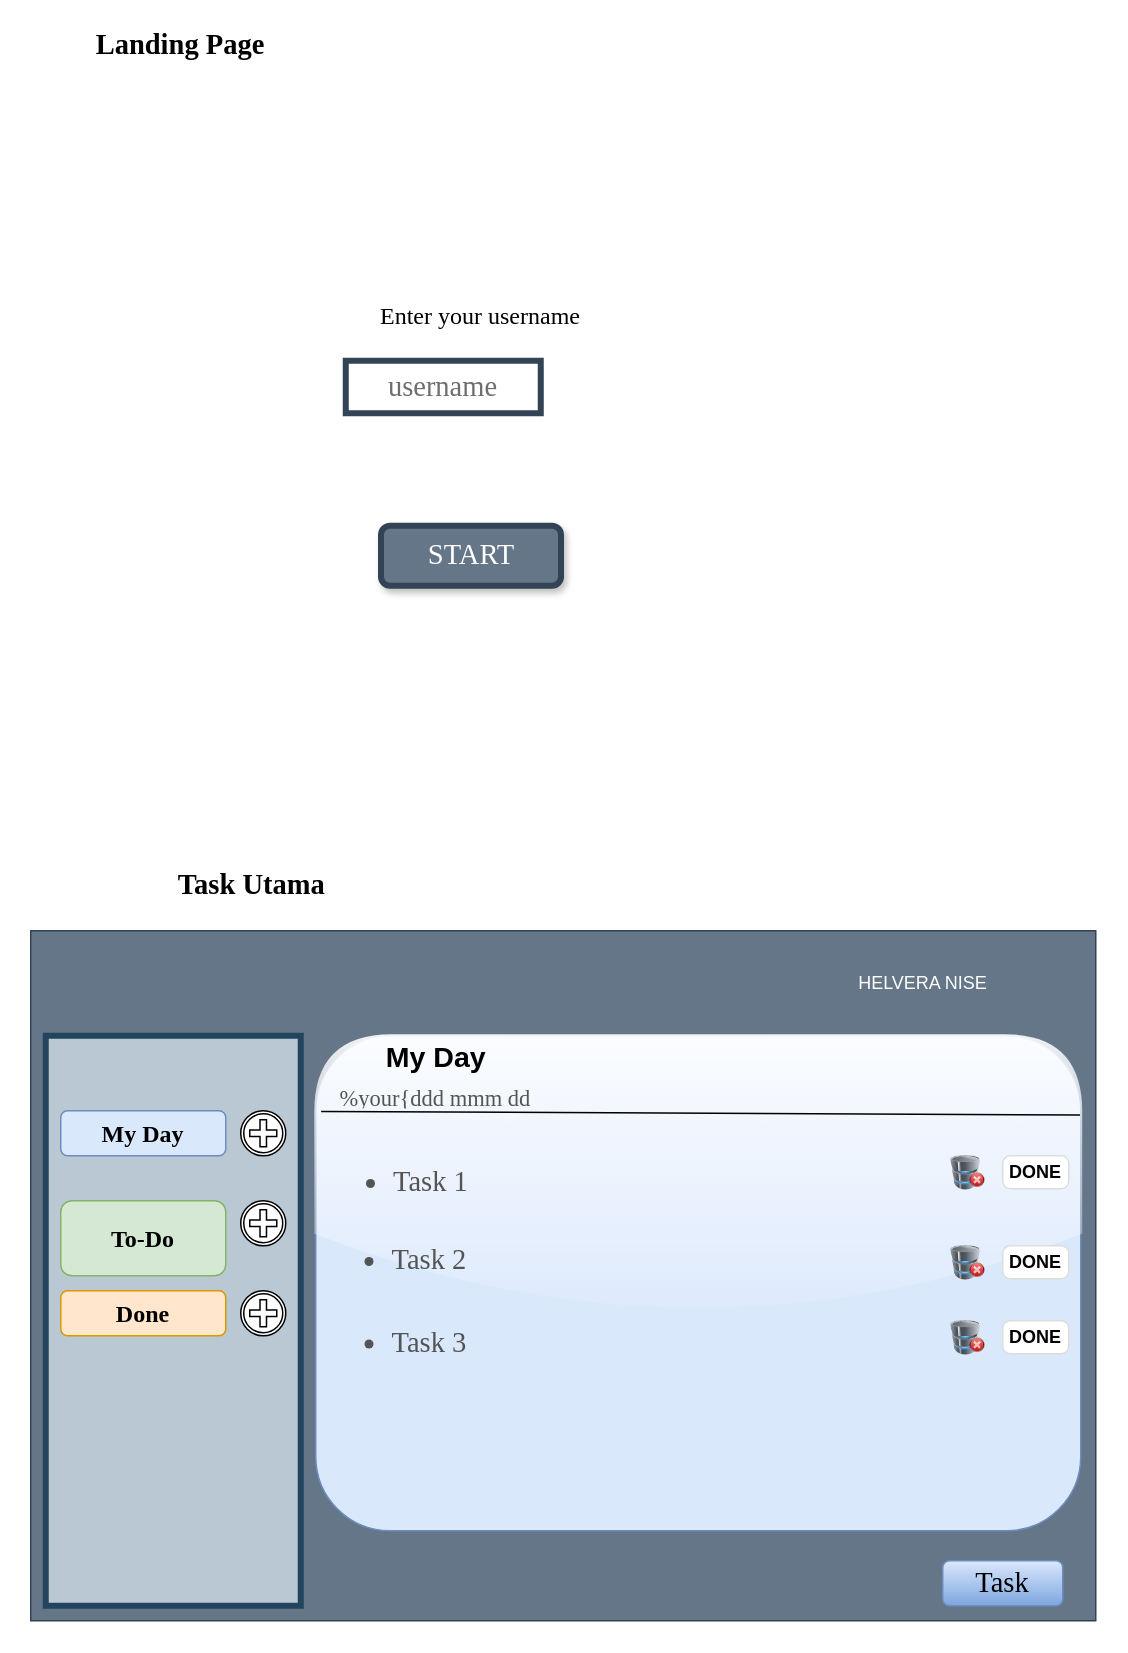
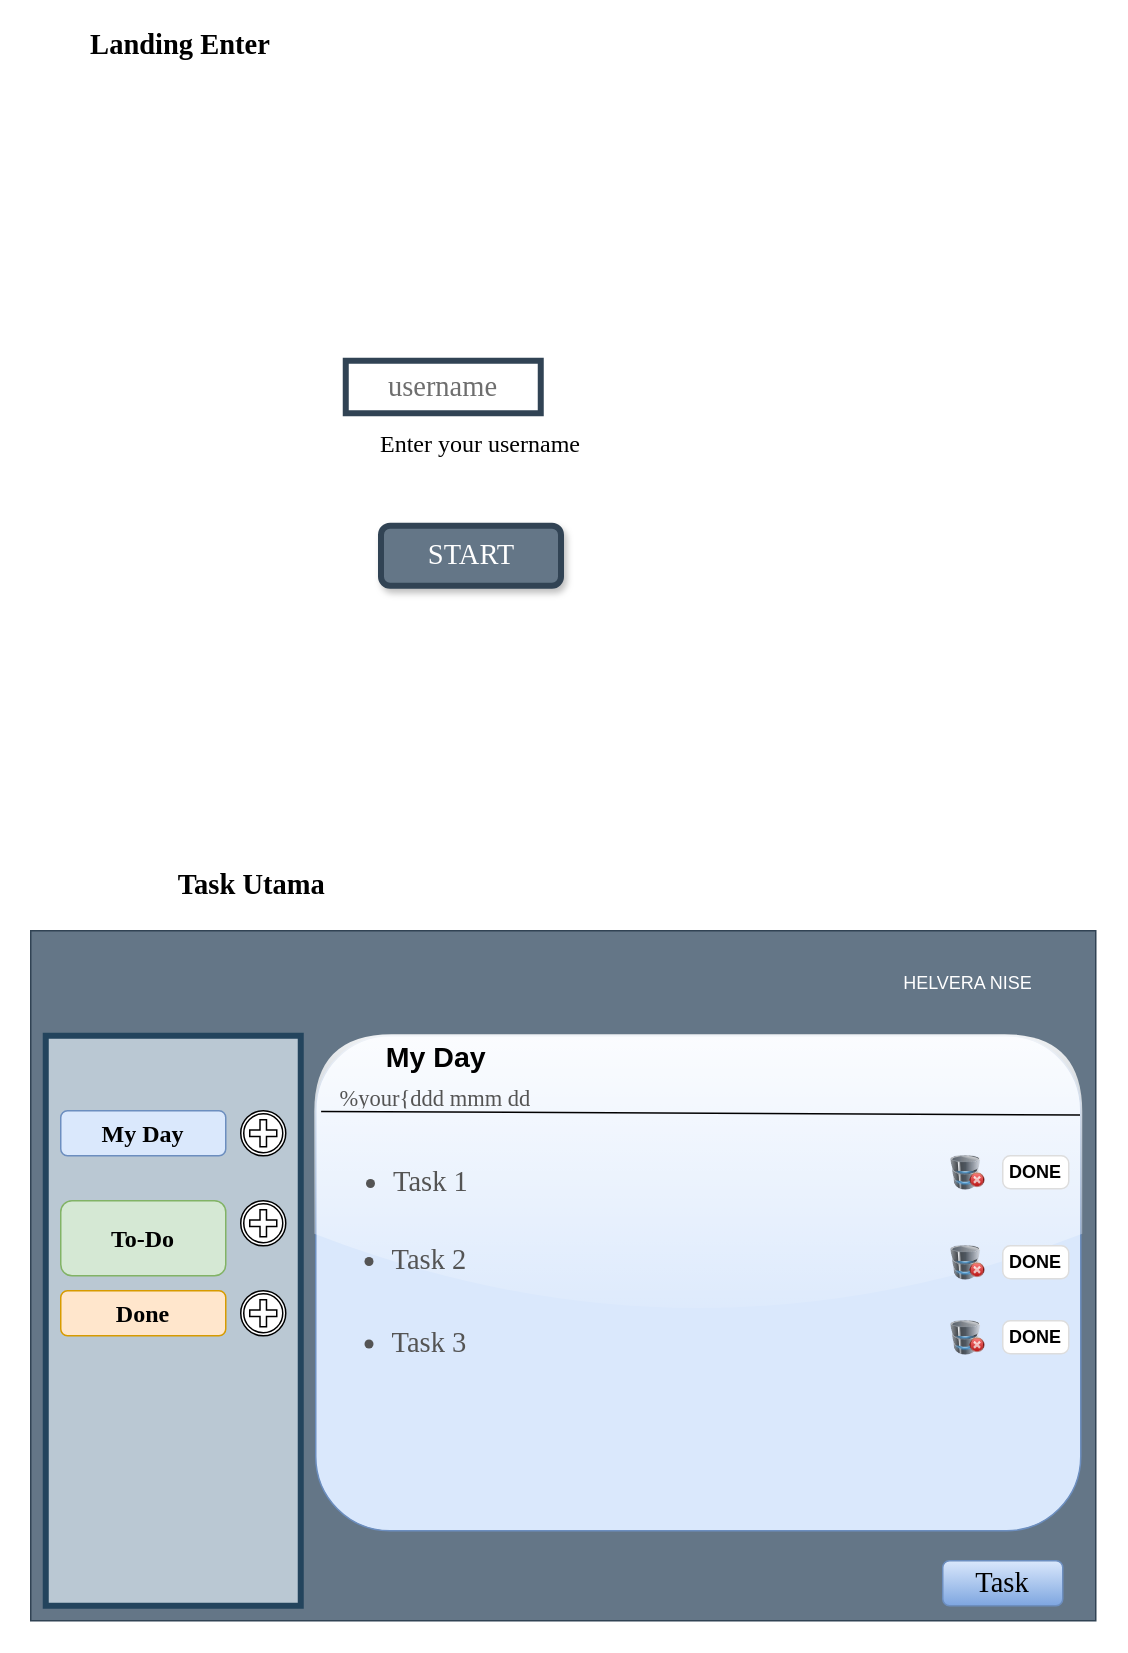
node "Landing Page": label "Landing Page" -> "Landing Enter"
node "Enter your username": moved (481, 316) -> (481, 443)
node "HELVERA NISE": moved (923, 983) -> (968, 983)
